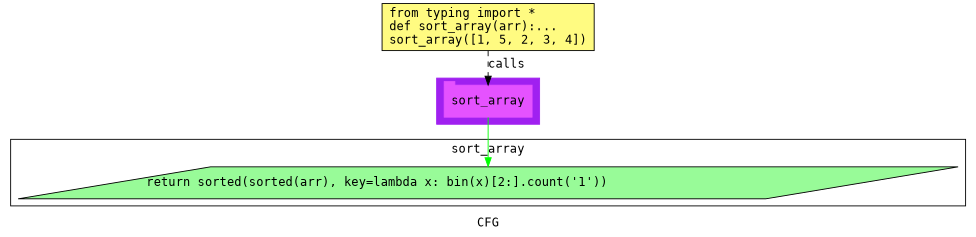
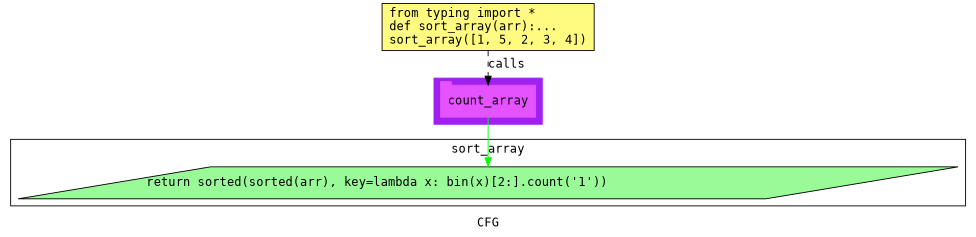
node "sort_array": label "sort_array" -> "count_array"
